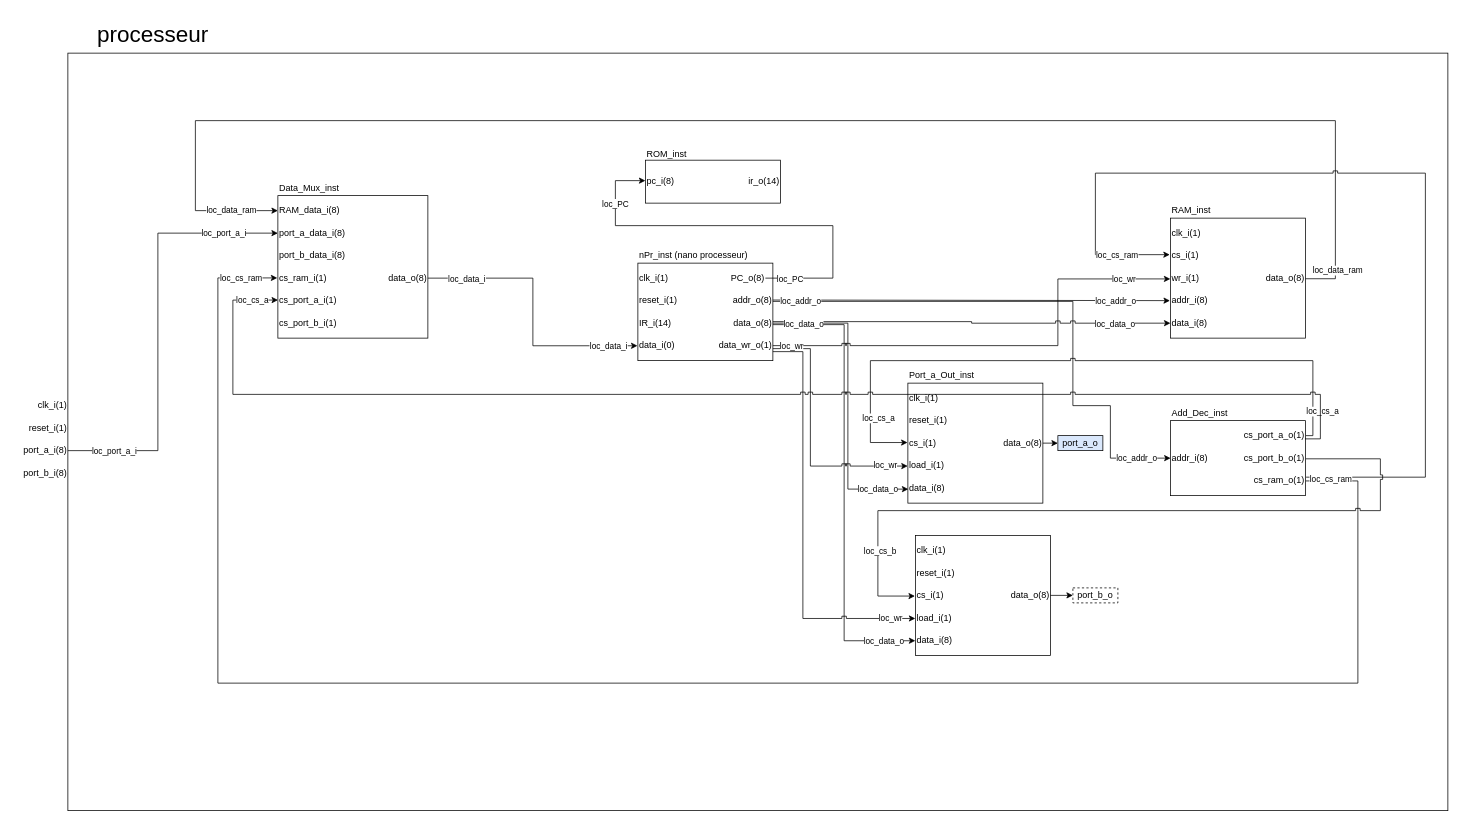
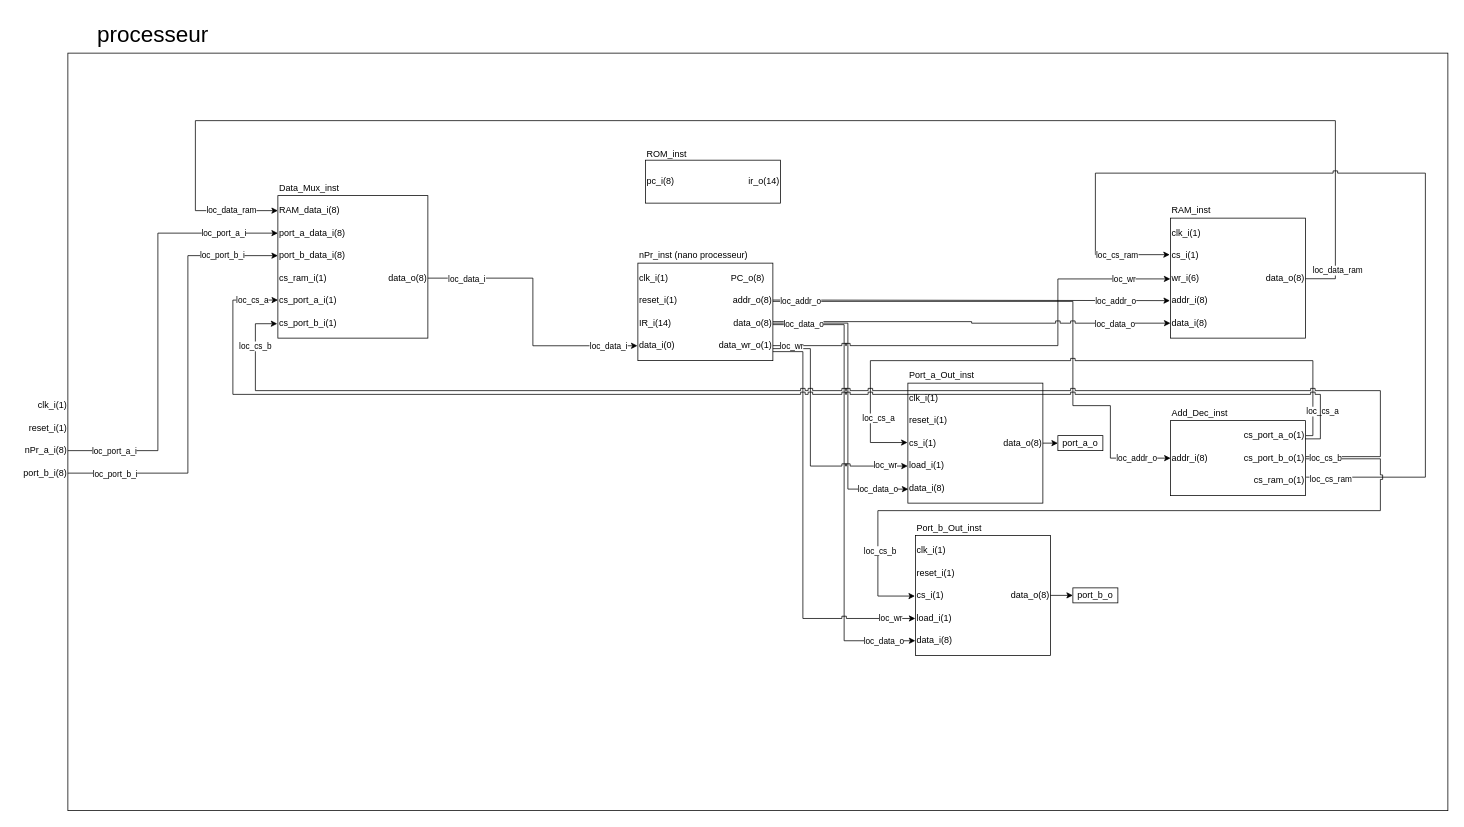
edge "PC_o(8)" -> "pc_i(8)": removed, labels "loc_PC", "loc_PC"
edge "port_b_i(8)" -> "port_b_data_i(8)": added, labels "loc_port_b_i", "loc_port_b_i"
edge "cs_ram_o(1)" -> "cs_ram_i(1)": removed, label "loc_cs_ram"
node "wr_i(1)": label "wr_i(1)" -> "wr_i(6)"
edge "cs_port_b_o(1)" -> "cs_port_b_i(1)": added, labels "loc_cs_b", "loc_cs_b"
node "port_a_o": fillcolor #dae8fc -> #ffffff
node "port_a_i(8)": label "port_a_i(8)" -> "nPr_a_i(8)"
node "Port_b_Out_inst": added
node "port_b_o": style dashed -> solid
